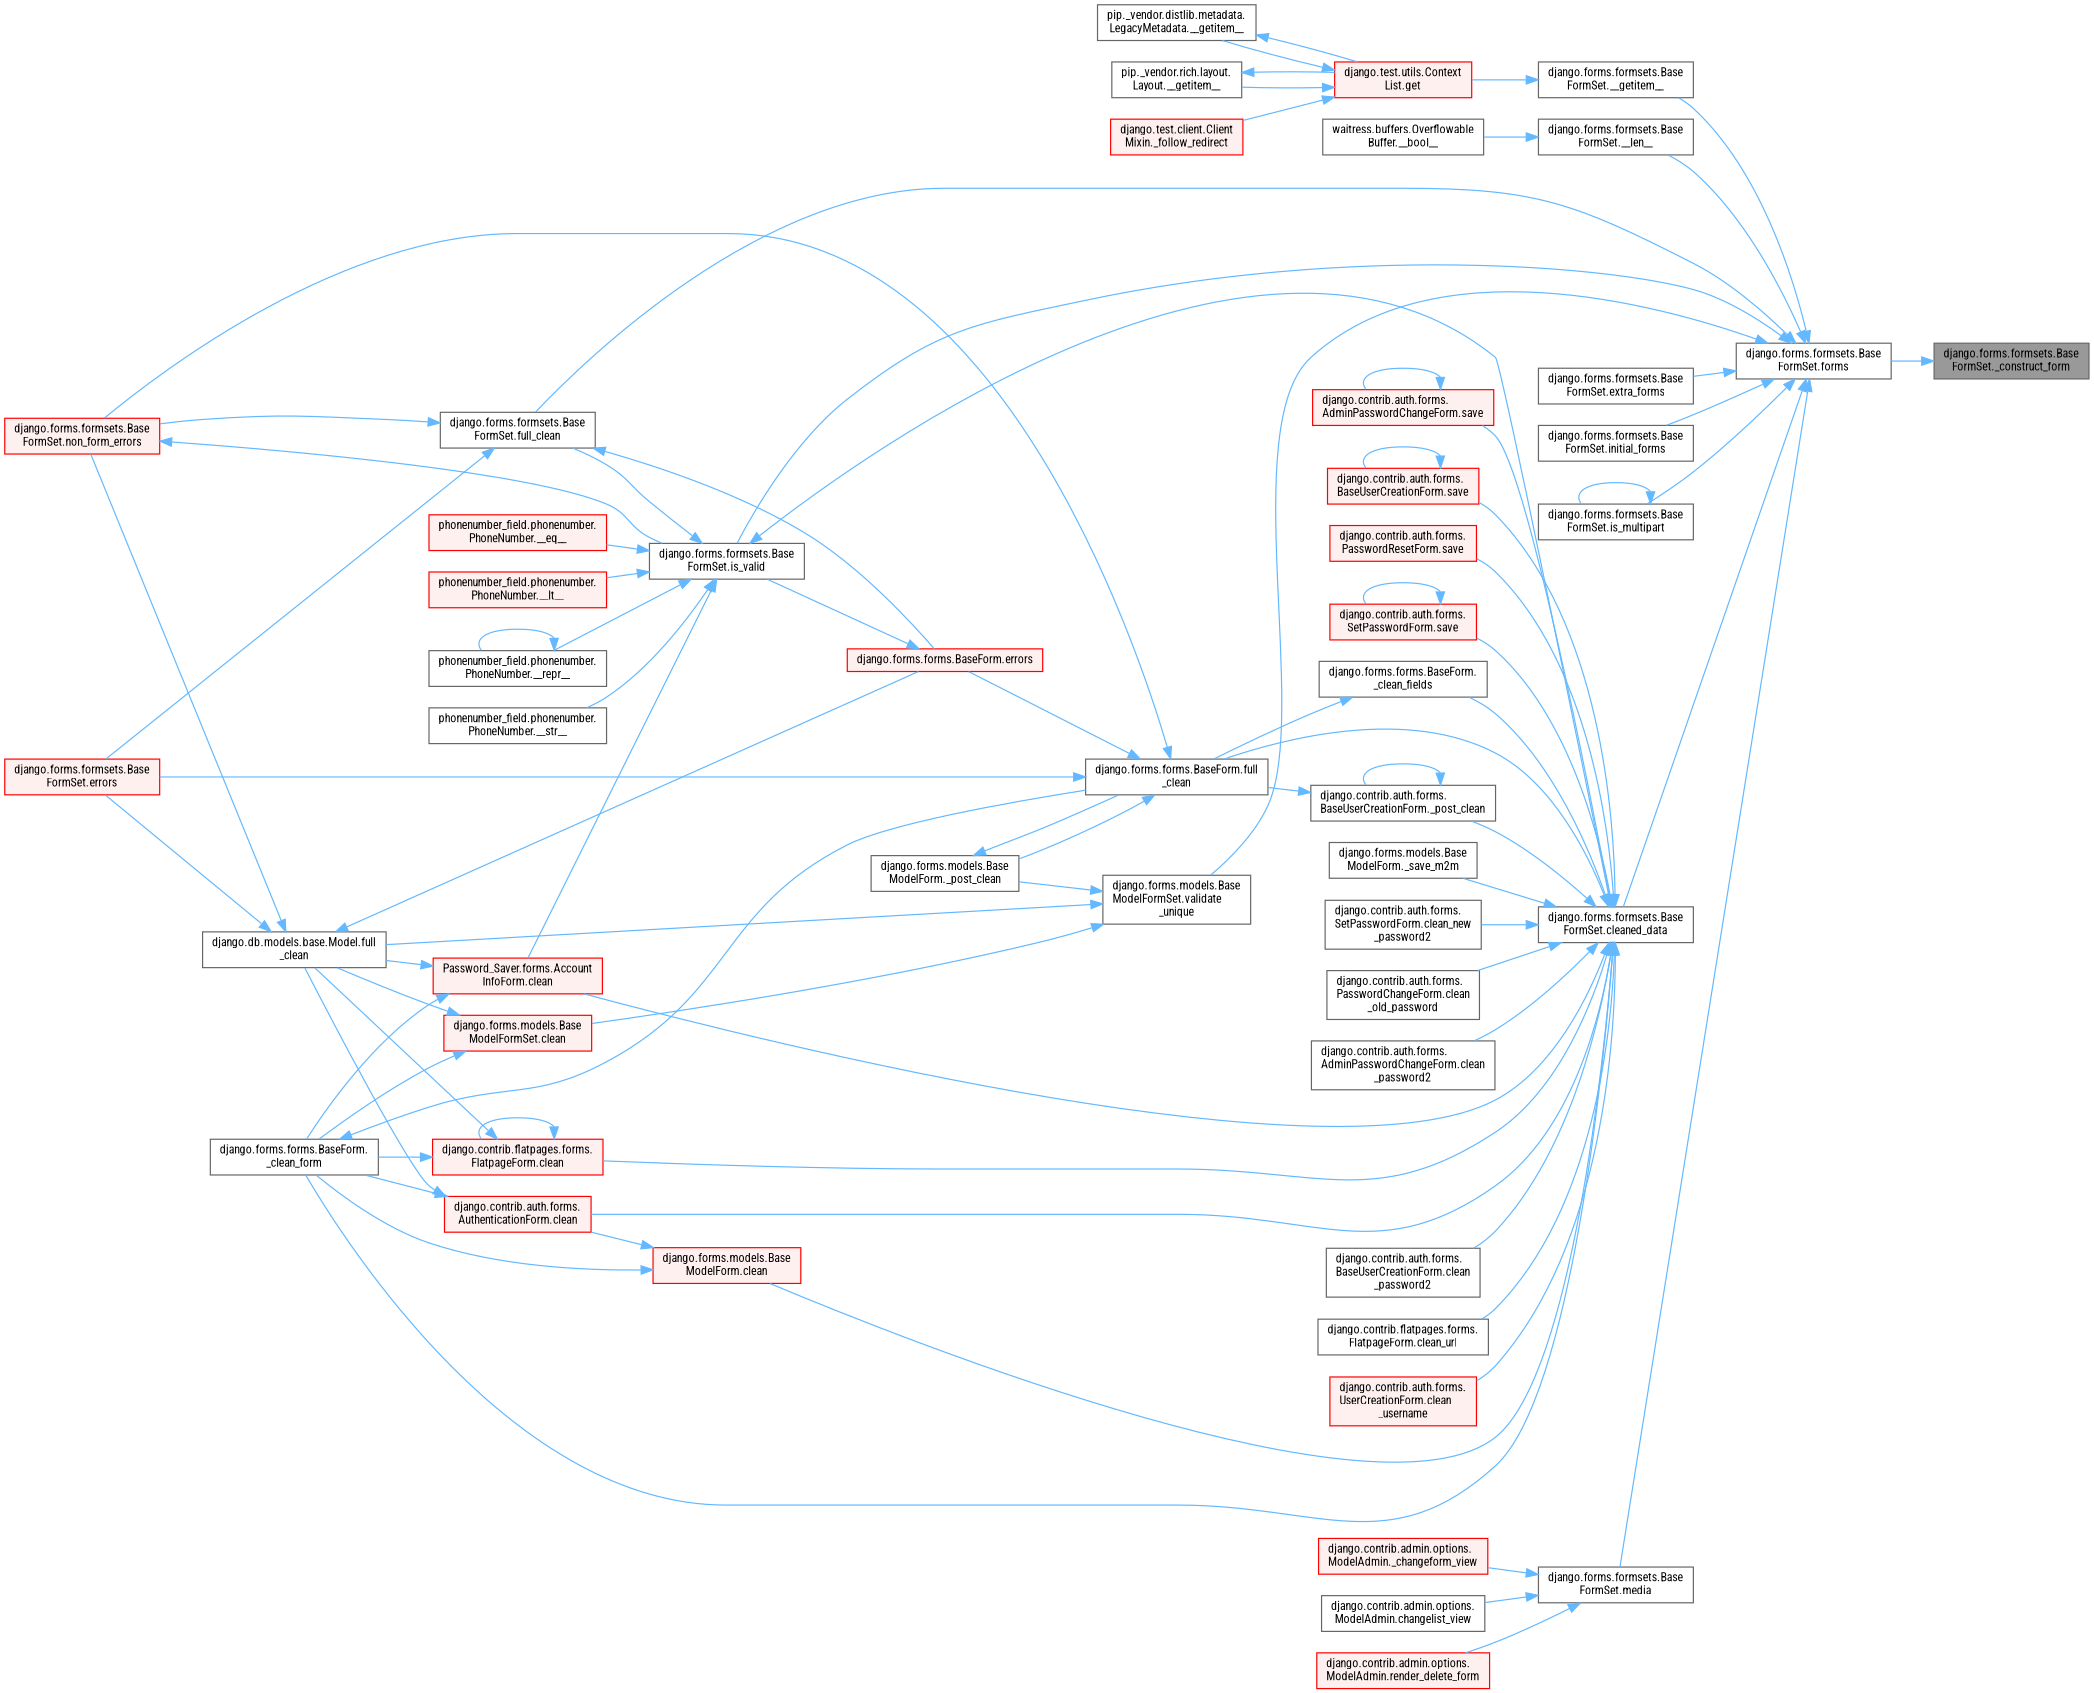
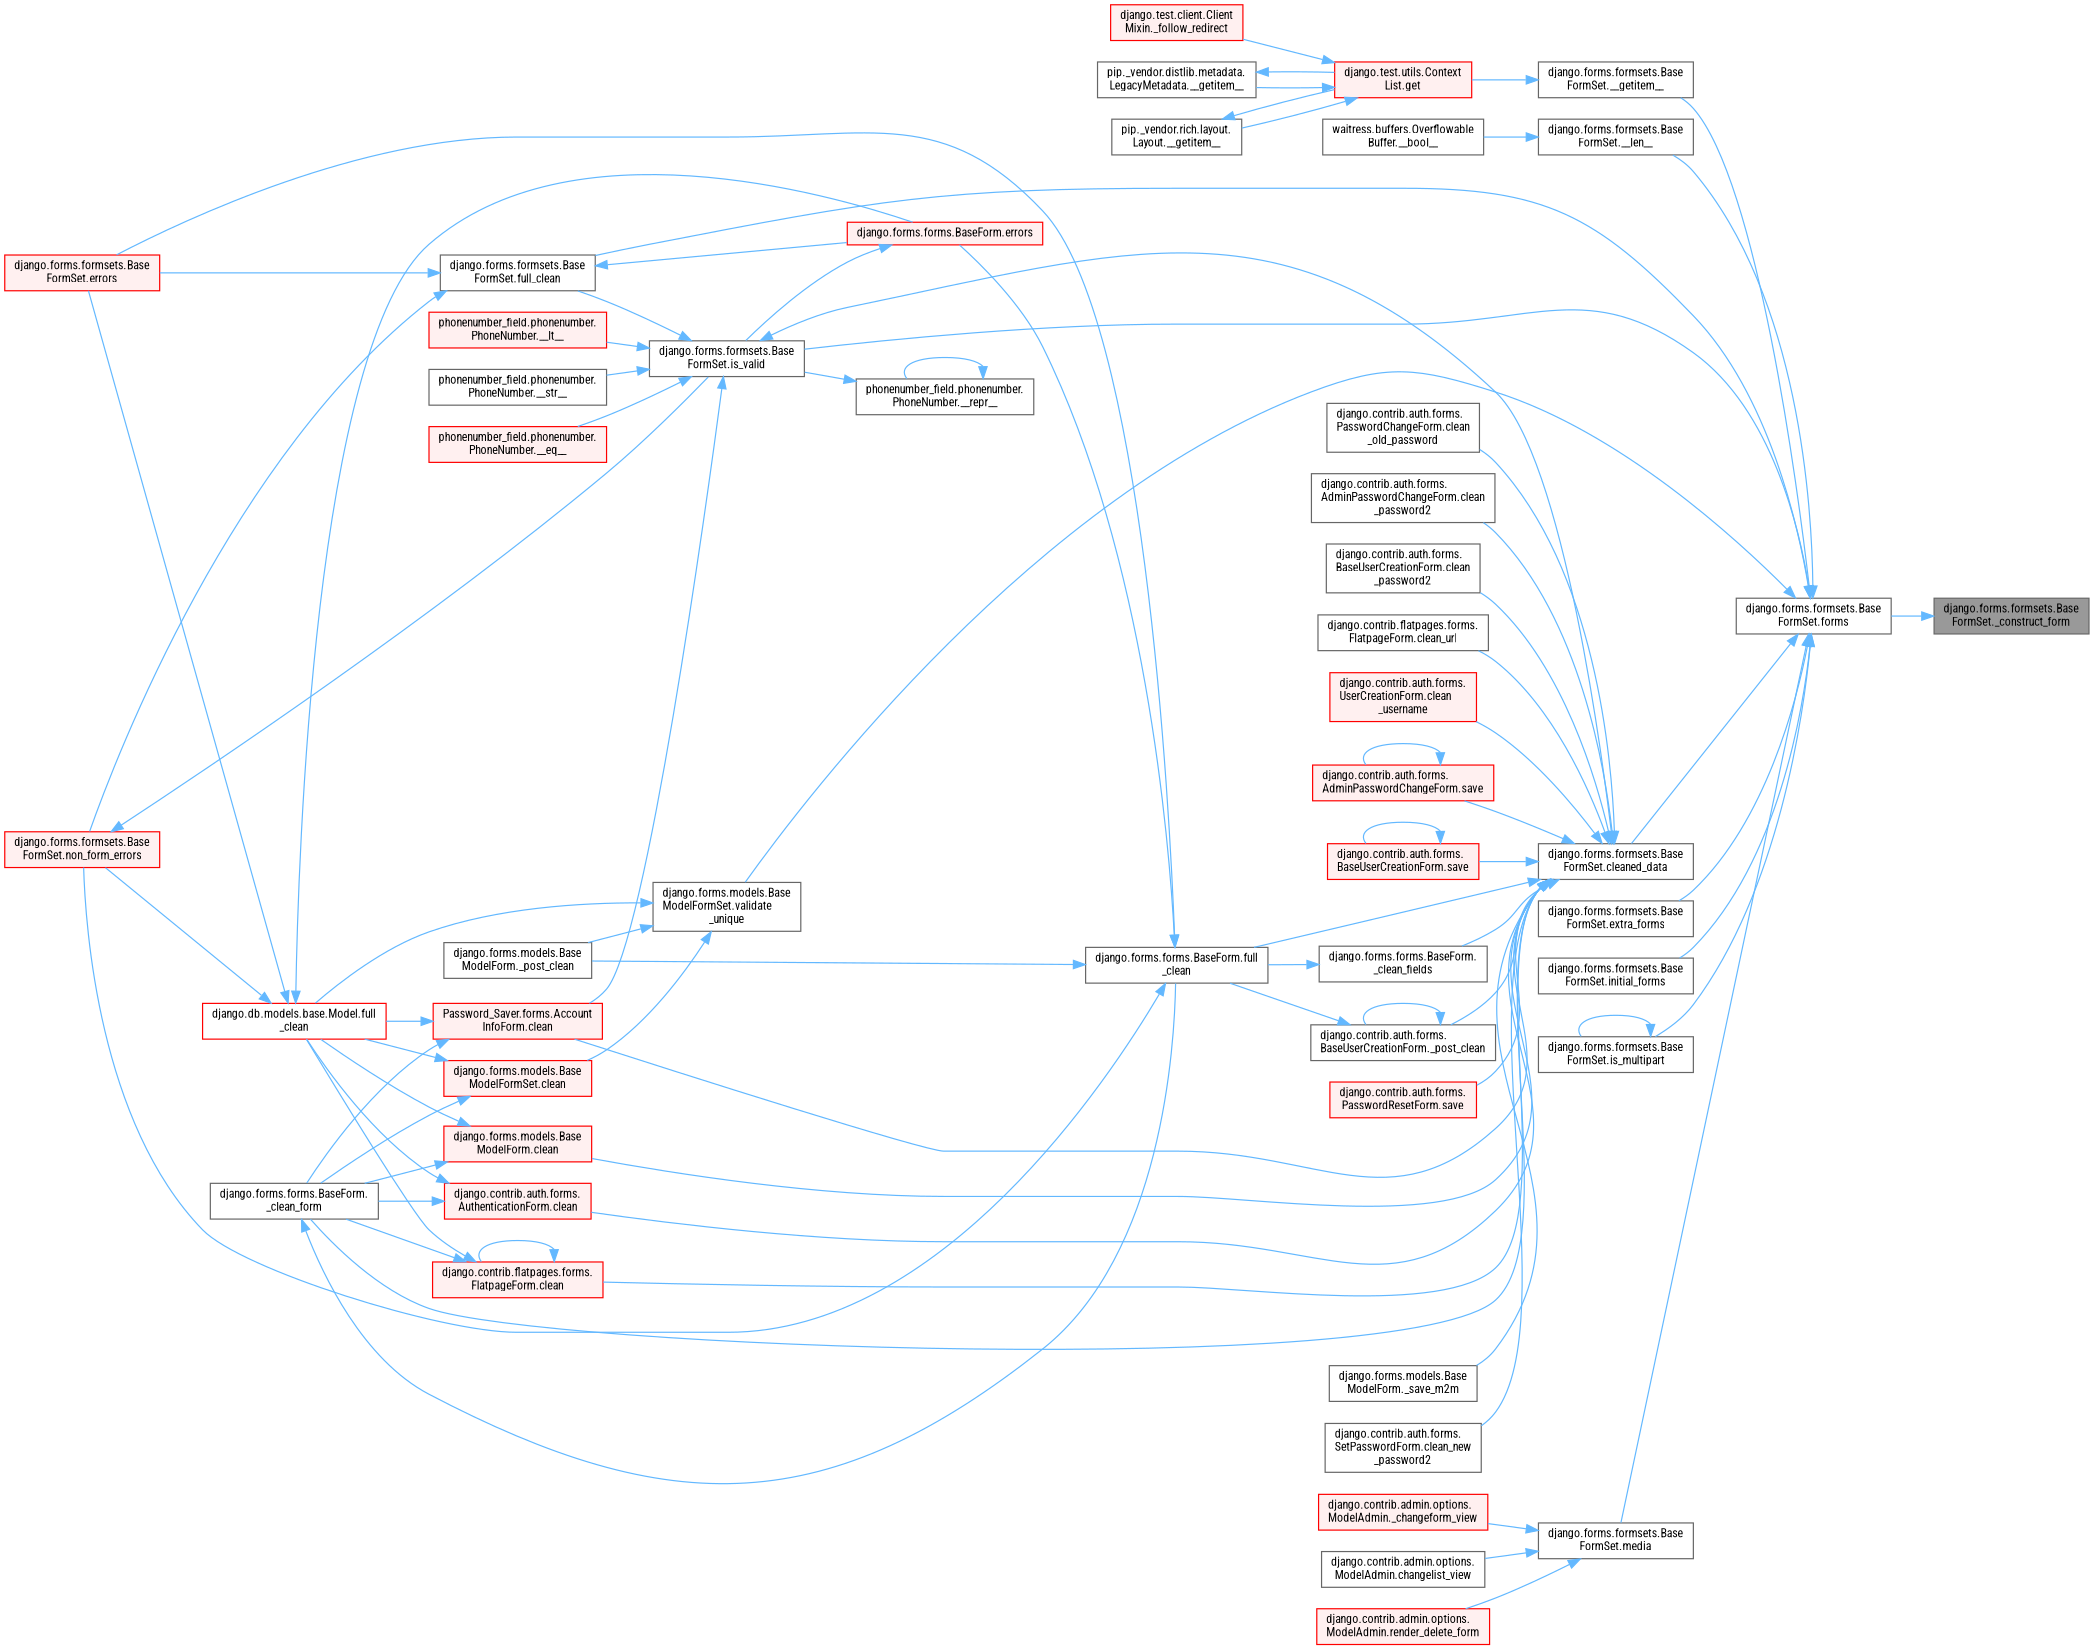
edge "phonenumber_field.phonenumber. PhoneNumber.__repr__" -> "django.forms.formsets.Base FormSet.is_valid": reversed
node "django.contrib.auth.forms. SetPasswordForm.save": removed
edge "django.forms.forms.BaseForm.full _clean" -> "django.forms.models.Base ModelForm._post_clean": removed
node "django.db.models.base.Model.full _clean": color grey40 -> red
edge "django.contrib.auth.forms. AuthenticationForm.clean" -> "django.forms.models.Base ModelForm.clean": now "django.db.models.base.Model.full _clean" -> "django.forms.models.Base ModelForm.clean"
